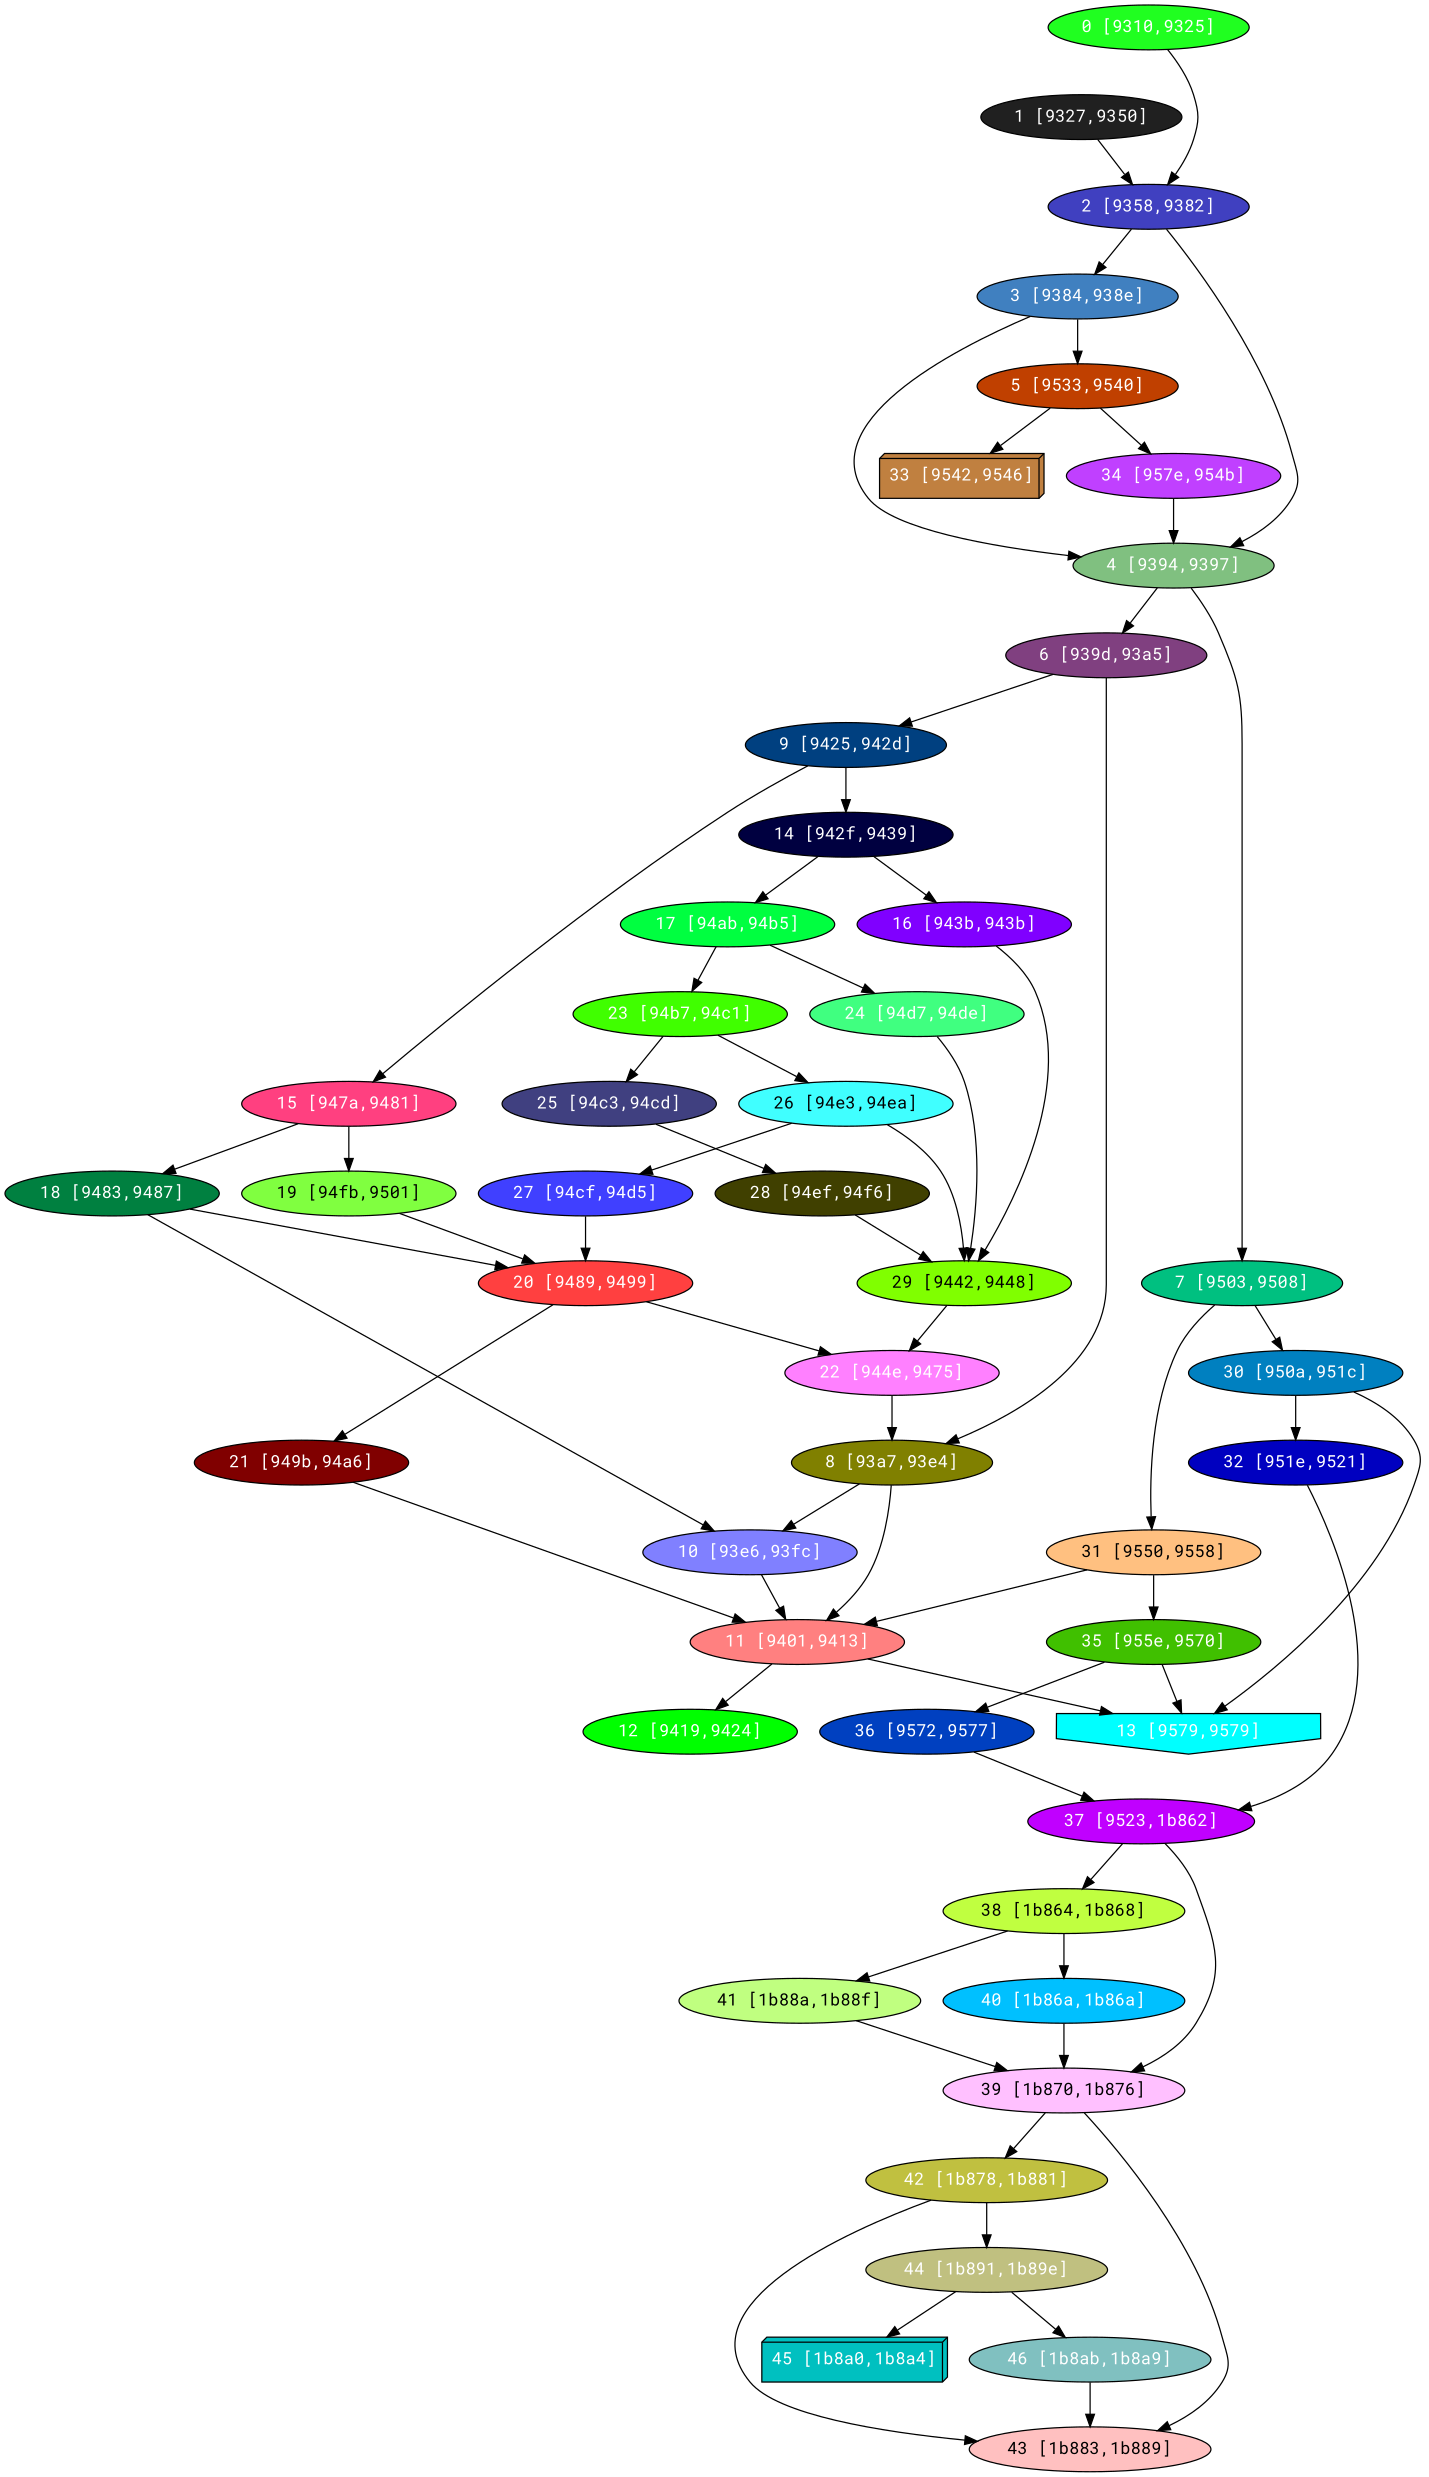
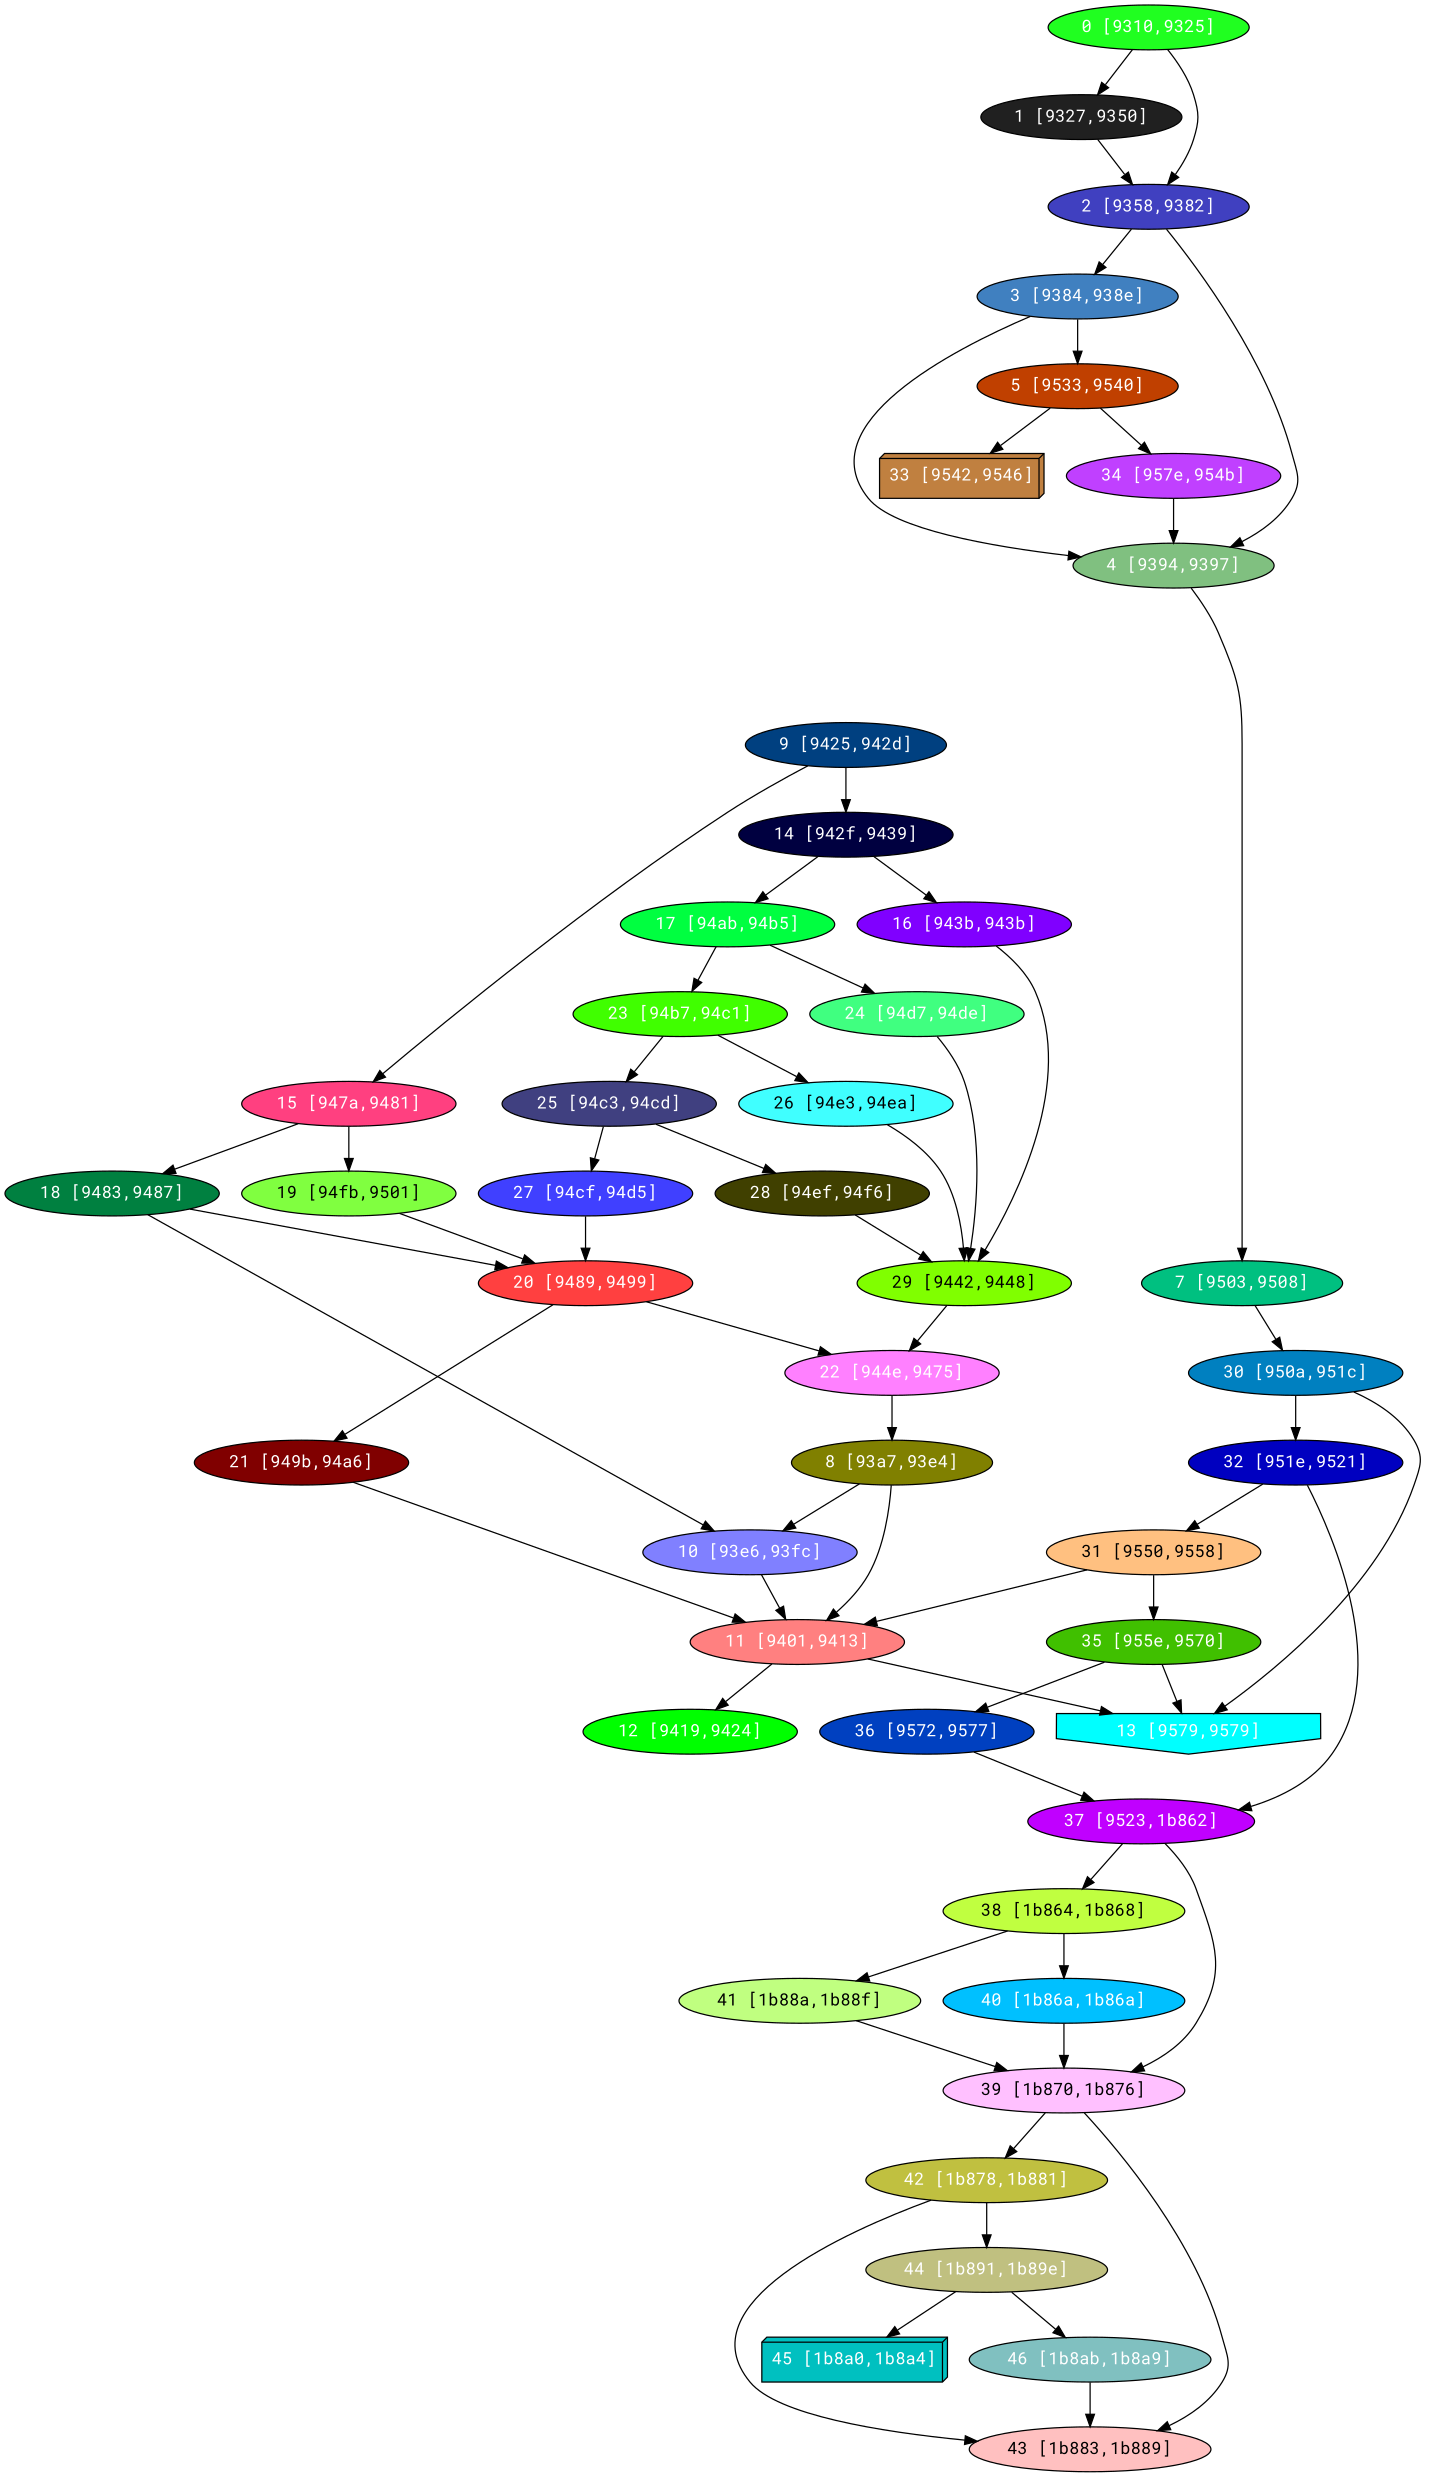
edge "0 [9310,9325]" -> "1 [9327,9350]": added
node "6 [939d,93a5]": removed
edge "26 [94e3,94ea]" -> "27 [94cf,94d5]": now "25 [94c3,94cd]" -> "27 [94cf,94d5]"
edge "7 [9503,9508]" -> "31 [9550,9558]": now "32 [951e,9521]" -> "31 [9550,9558]"
